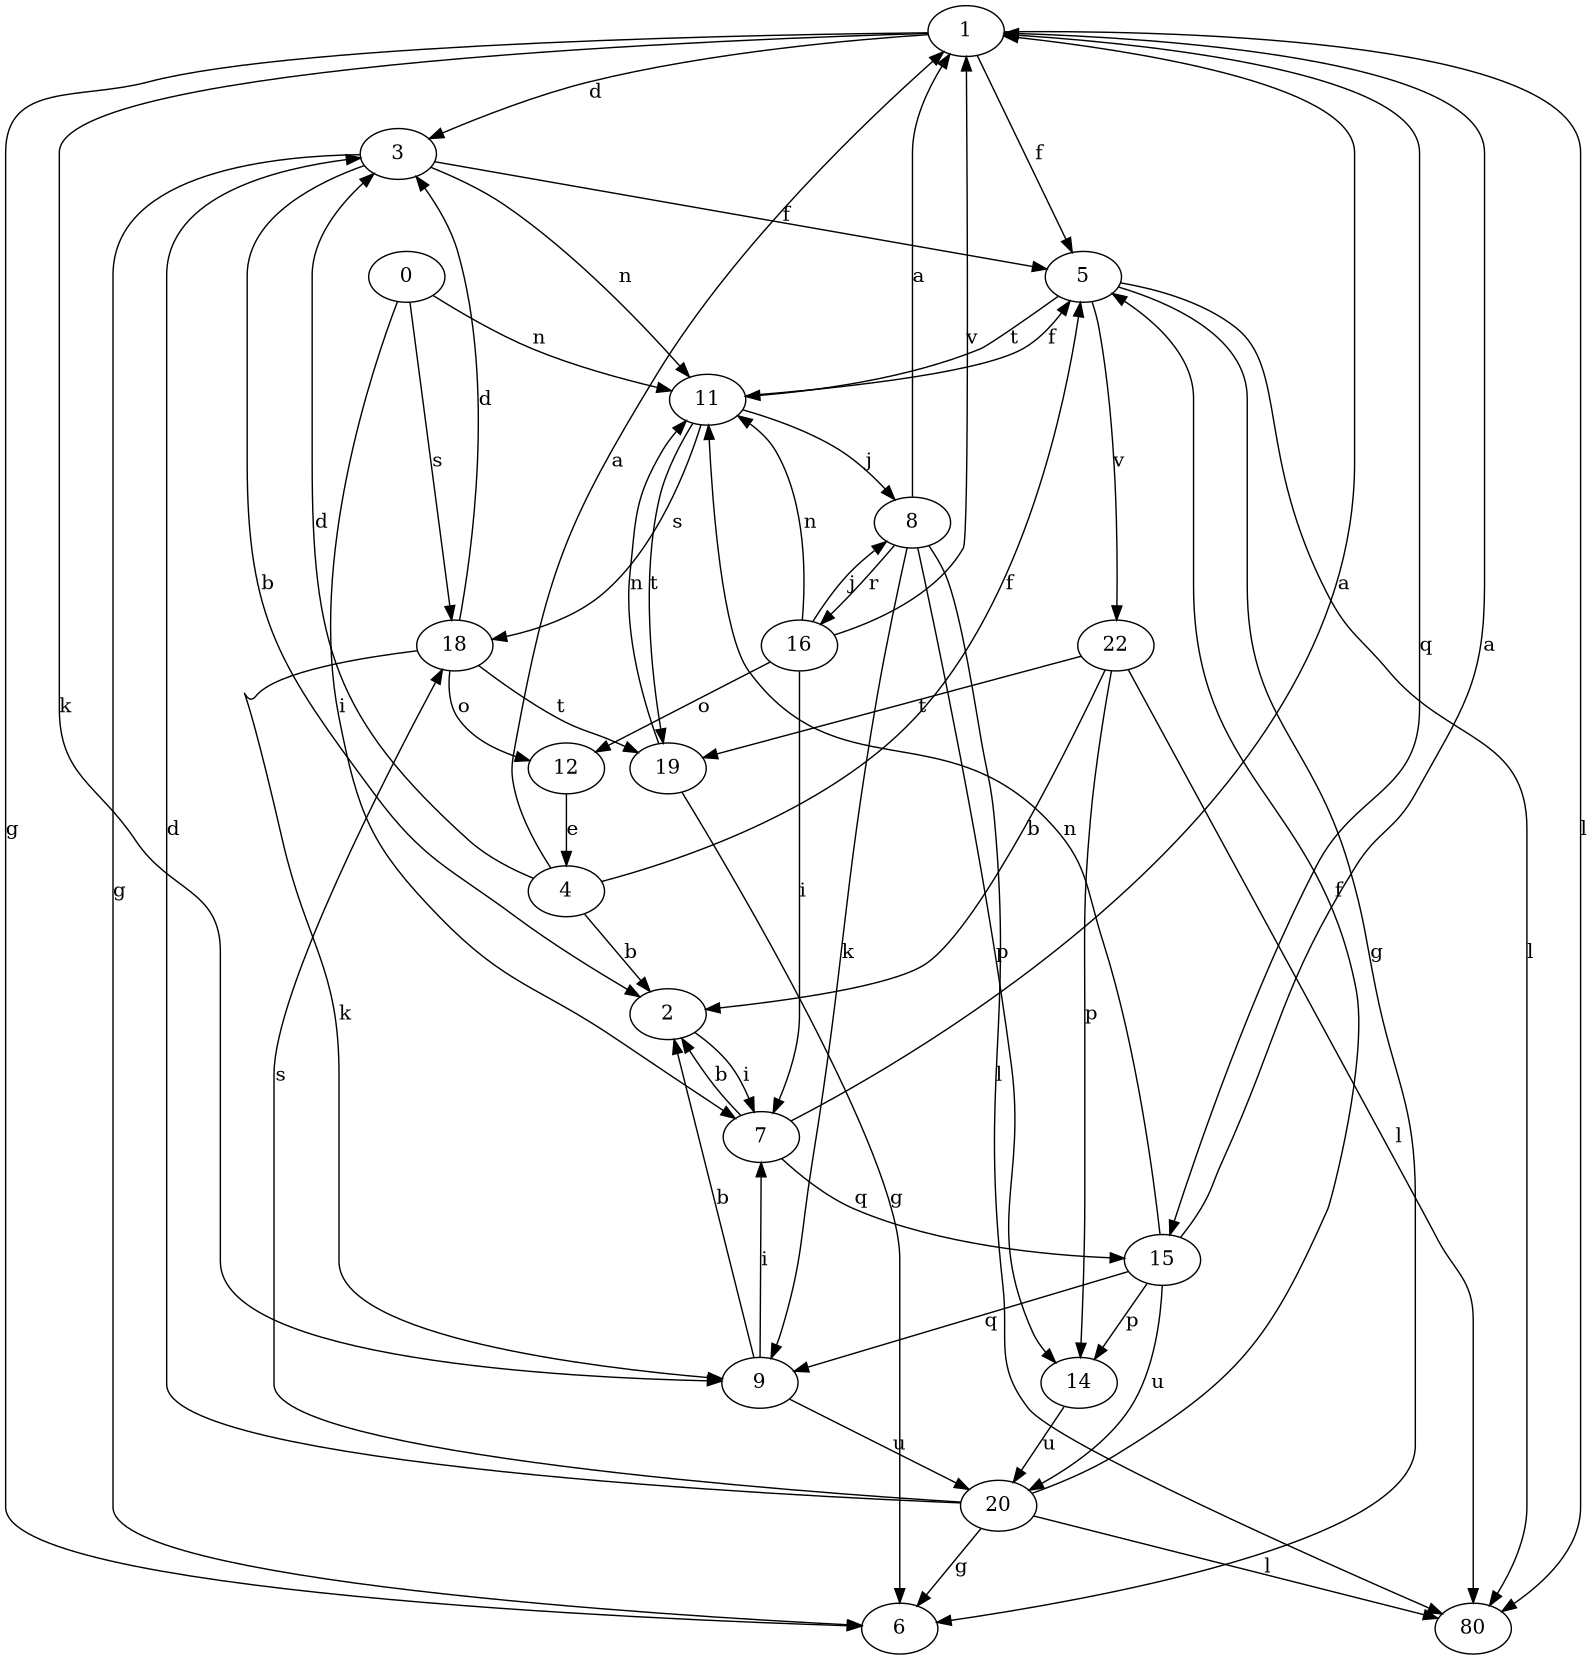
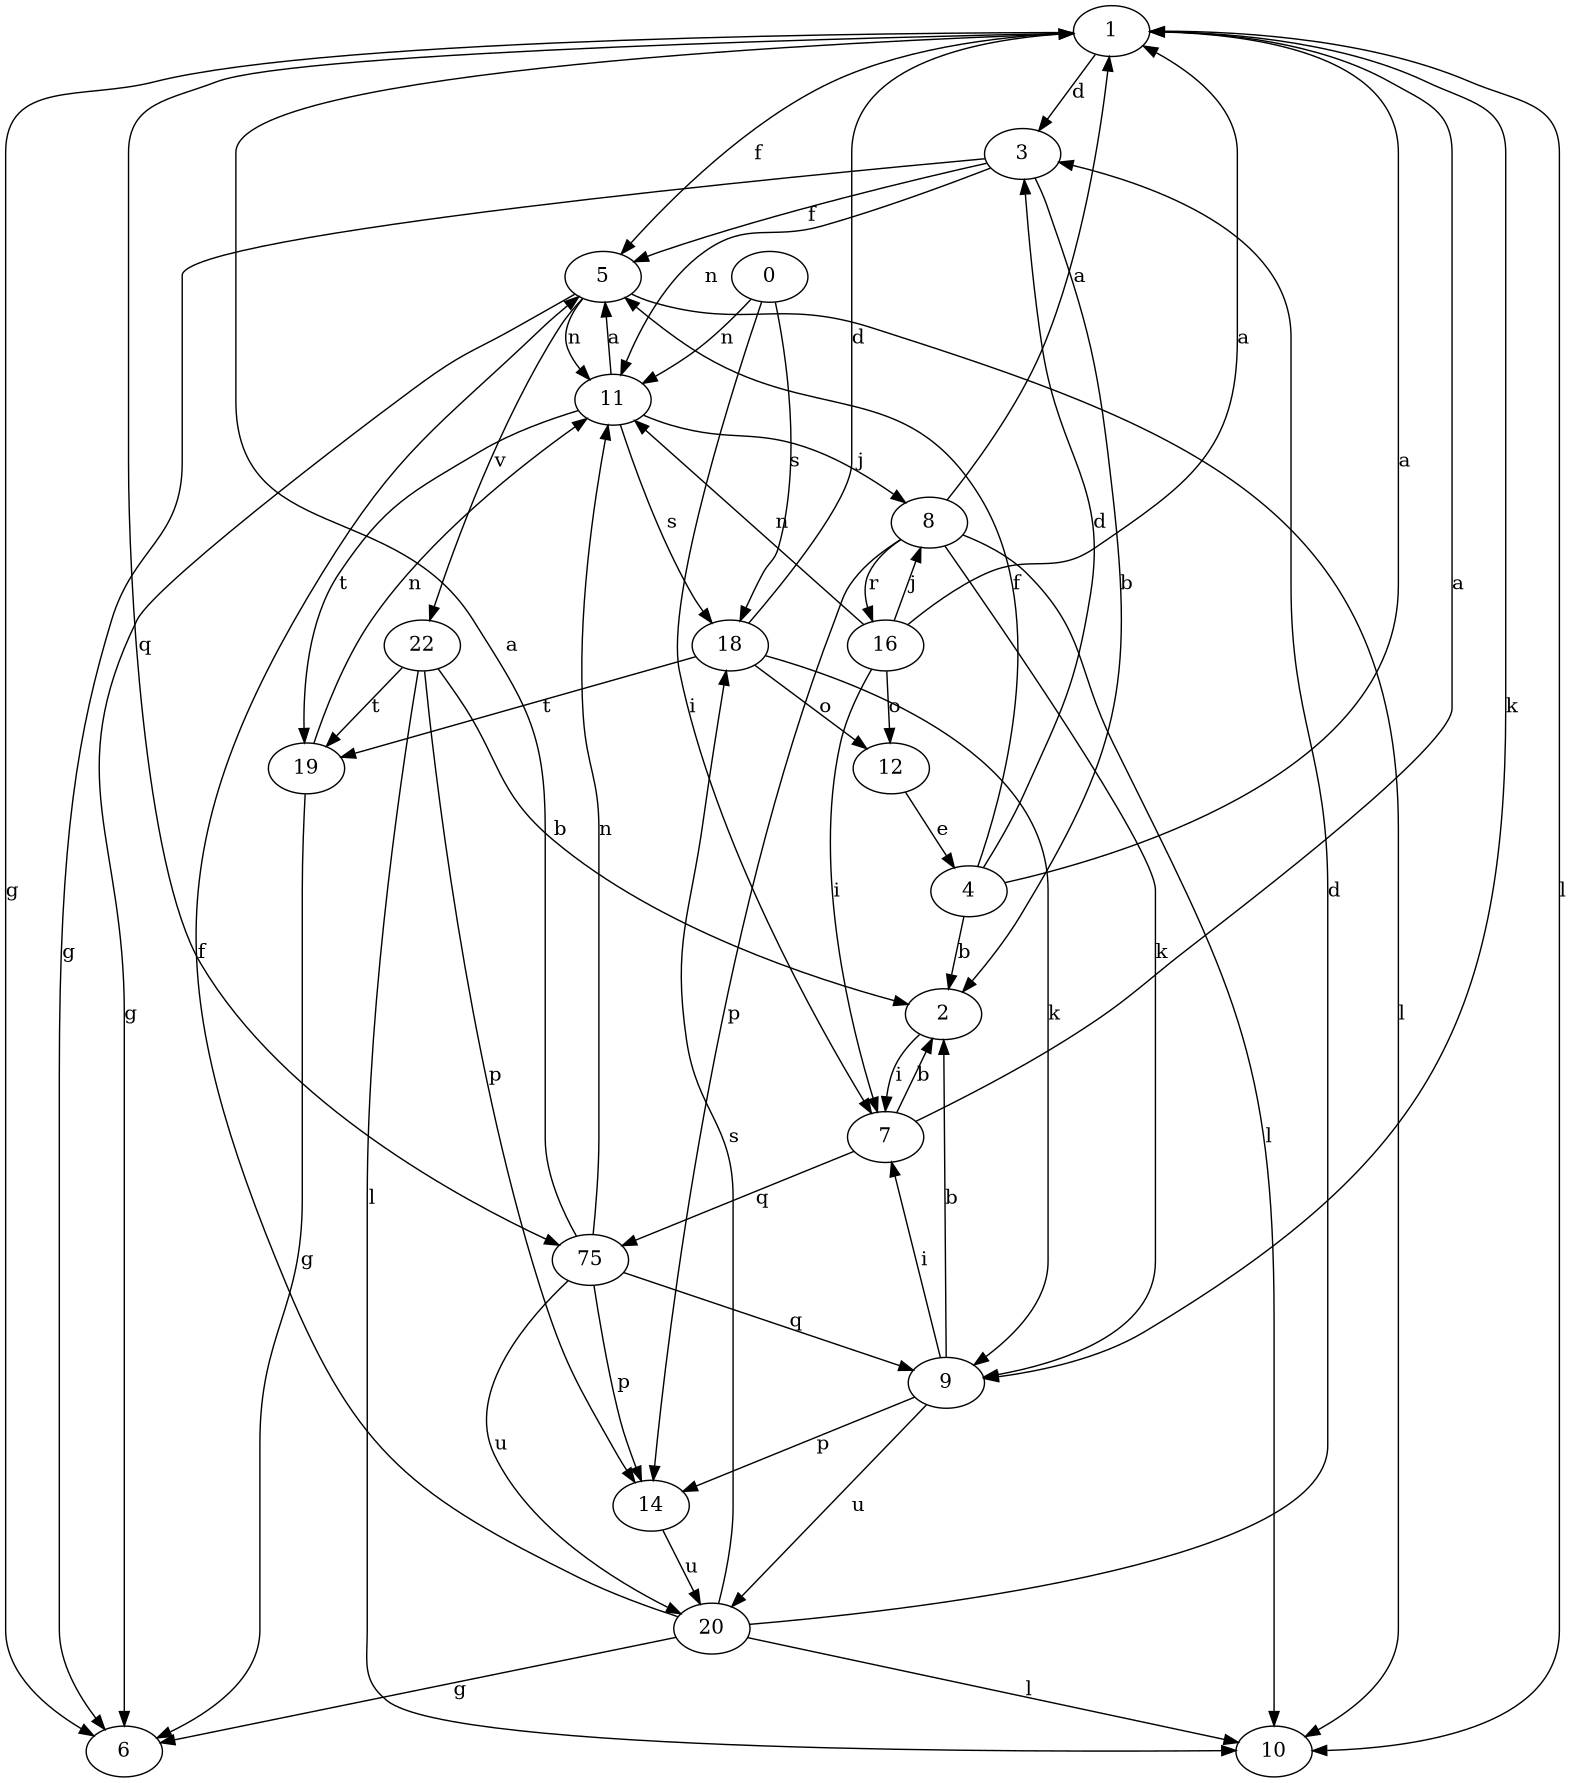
edge "16" -> "1": label "v" -> "a"
edge "5" -> "11": label "t" -> "n"
edge "11" -> "5": label "f" -> "a"
edge "18" -> "3": now "18" -> "1"
node "15": label "15" -> "75"
edge "9" -> "14": added, label "p"
node "80": label "80" -> "10"
